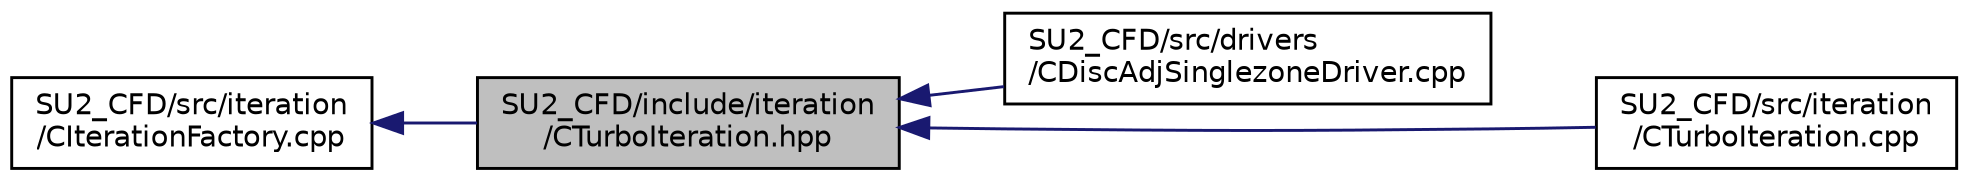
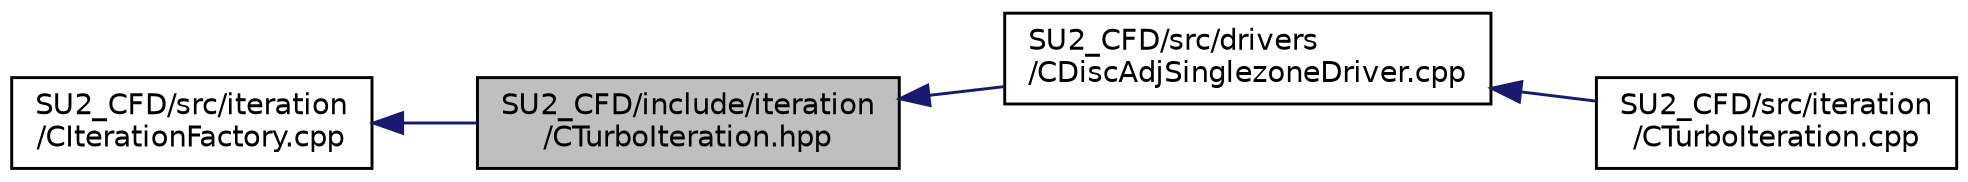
edge "SU2_CFD/src/iteration /CTurboIteration.cpp" -> "SU2_CFD/include/iteration /CTurboIteration.hpp": now "SU2_CFD/src/iteration /CTurboIteration.cpp" -> "SU2_CFD/src/drivers /CDiscAdjSinglezoneDriver.cpp"
